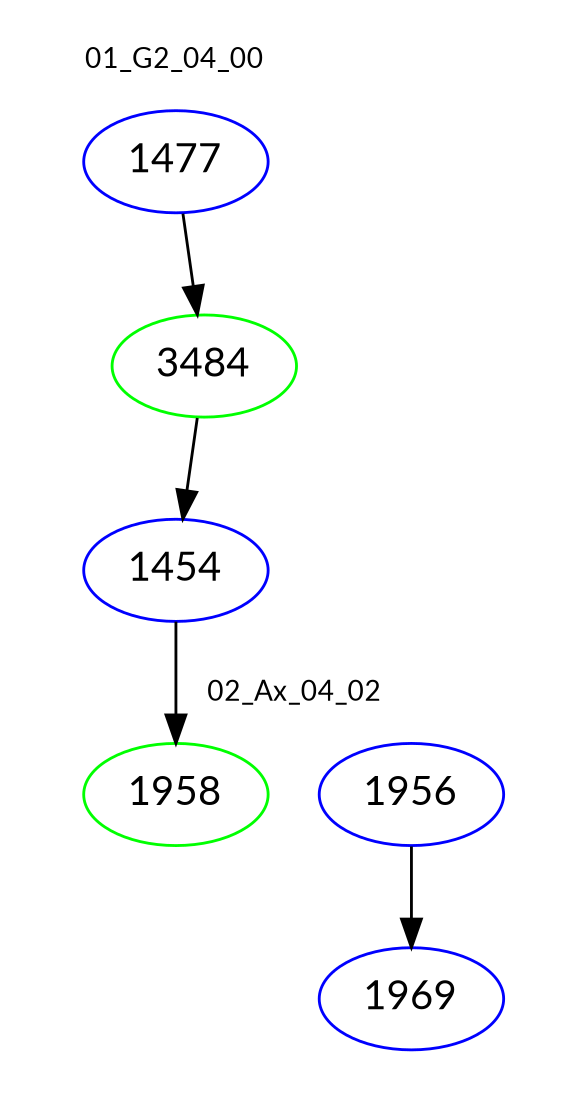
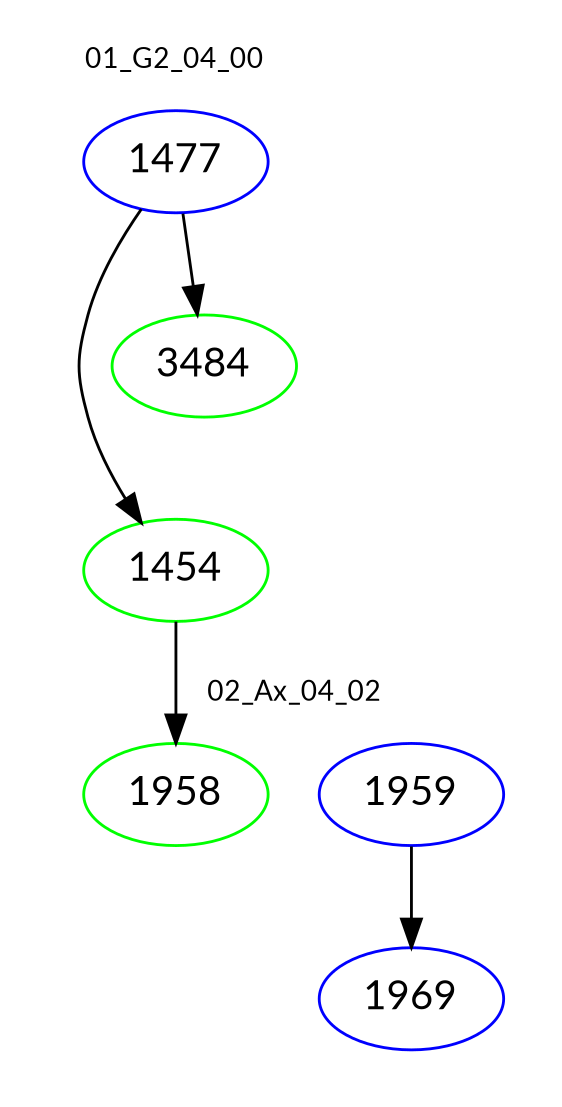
edge "3484" -> "1454": now "1477" -> "1454"
node "1454": color blue -> green
node "1956": label "1956" -> "1959"
